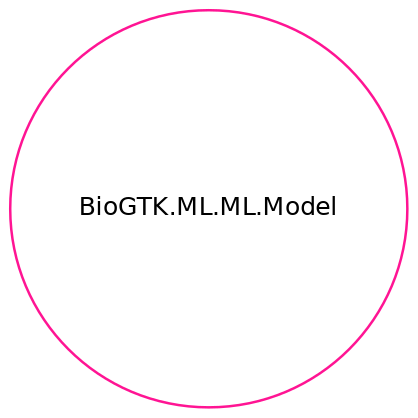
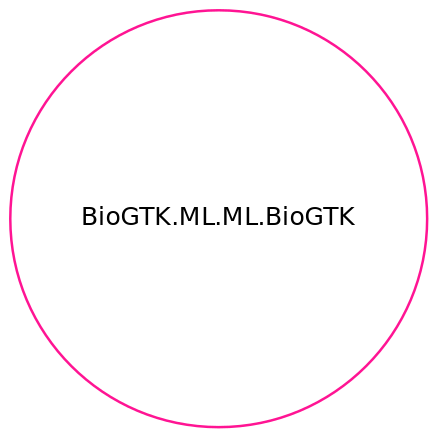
node "BioGTK.ML.ML.Model": label "BioGTK.ML.ML.Model" -> "BioGTK.ML.ML.BioGTK"
